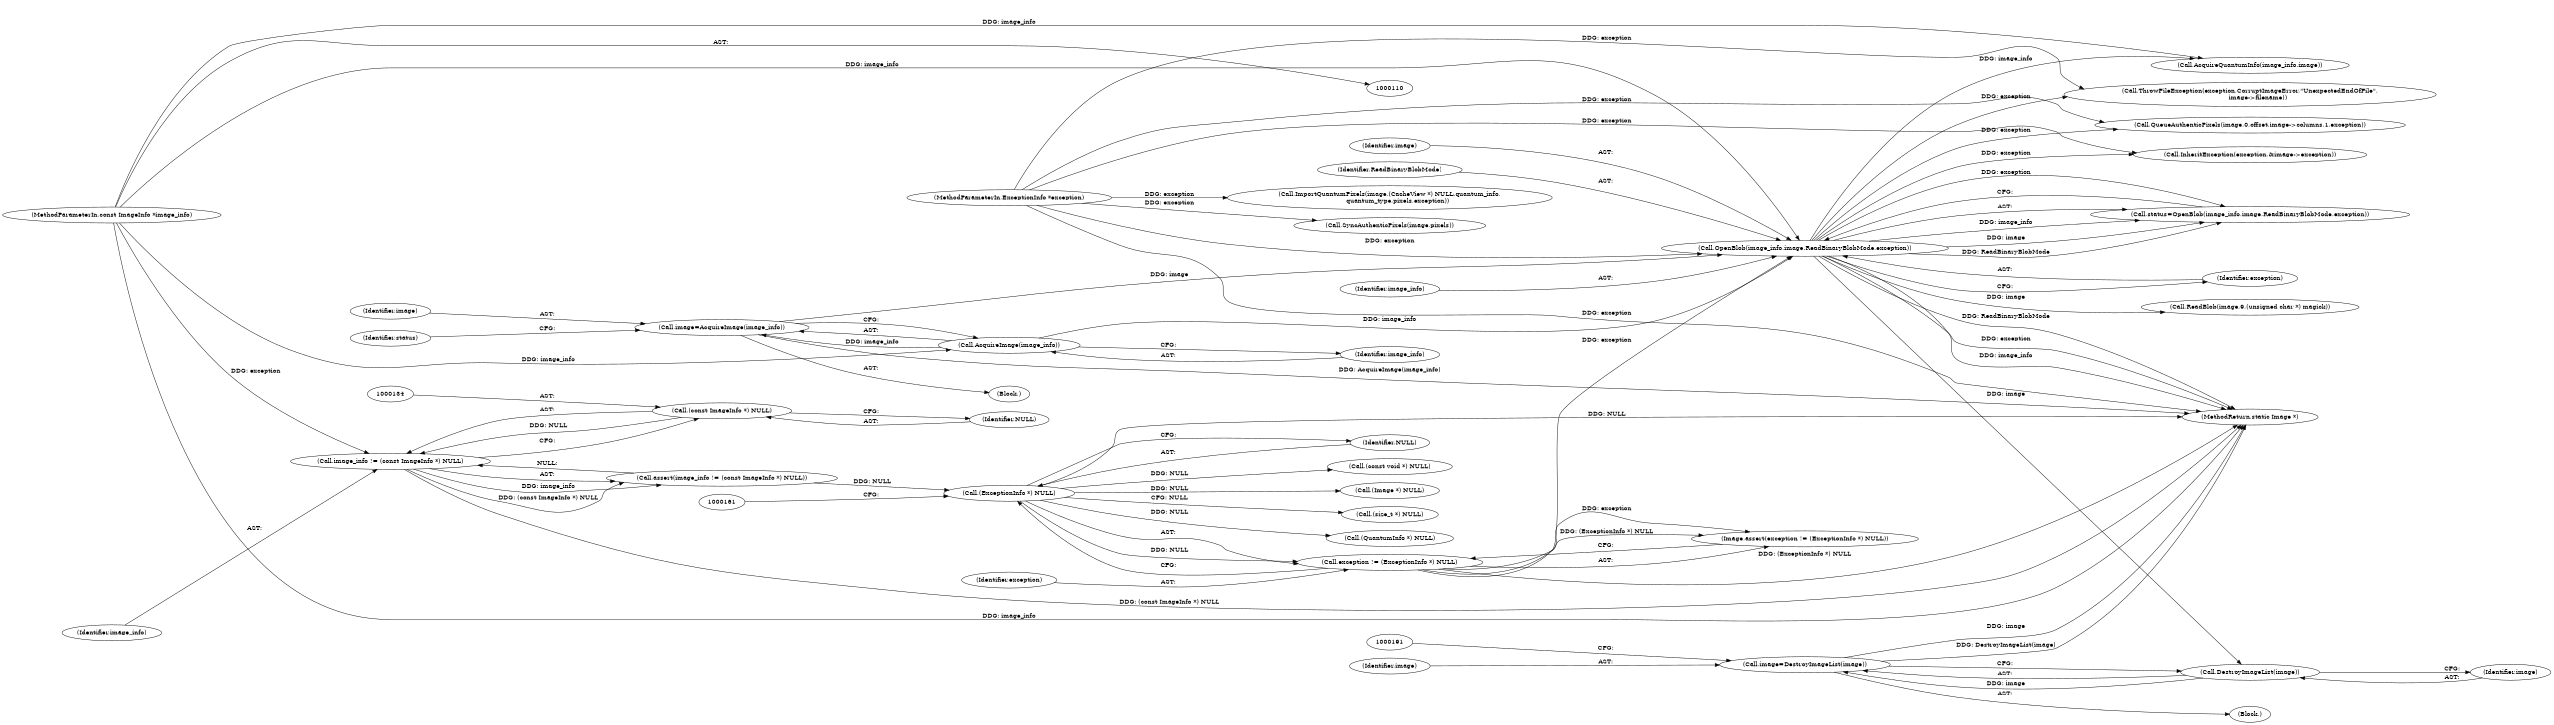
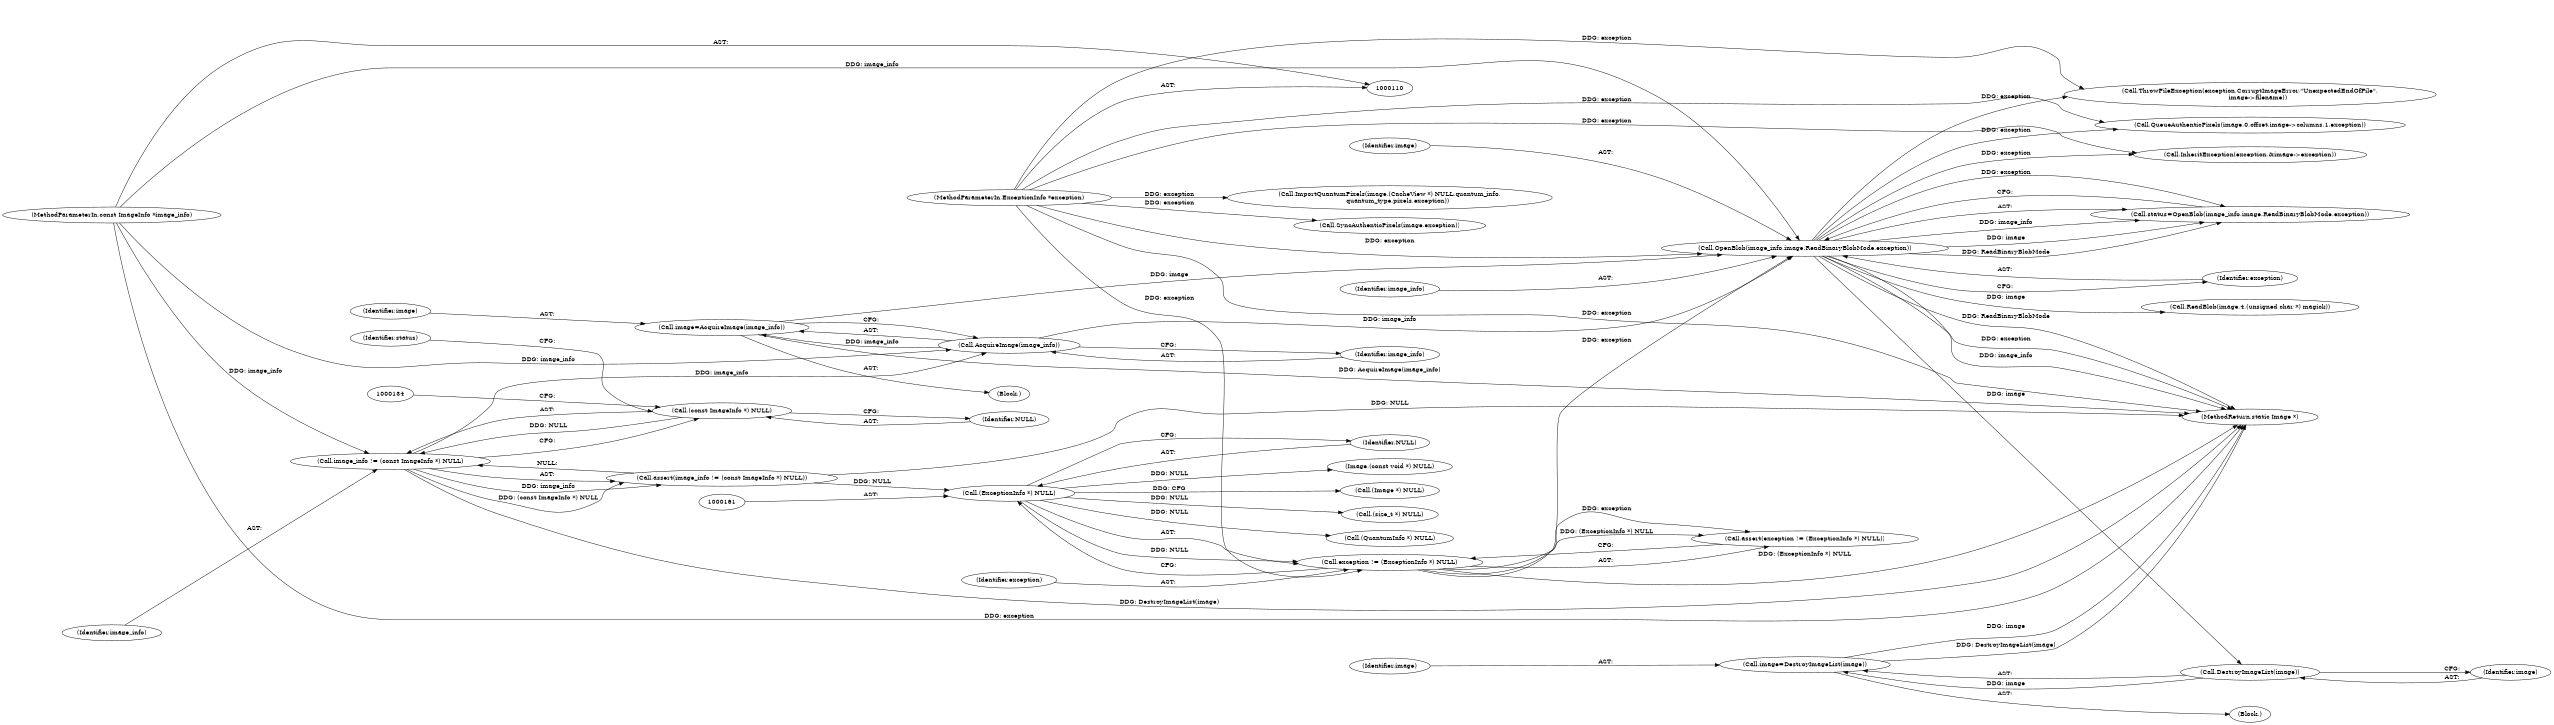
node "(Call,AcquireQuantumInfo(image_info,image))": removed
edge "(MethodParameterIn,ExceptionInfo *exception)" -> "1000110": added, label "AST:"
node "(Identifier,ReadBinaryBlobMode)": removed
node "(Call,SyncAuthenticPixels(image,pixels))": label "(Call,SyncAuthenticPixels(image,pixels))" -> "(Call,SyncAuthenticPixels(image,exception))"
node "(Call,ReadBlob(image,9,(unsigned char *) magick))": label "(Call,ReadBlob(image,9,(unsigned char *) magick))" -> "(Call,ReadBlob(image,4,(unsigned char *) magick))"
edge "(Identifier,status)" -> "(Call,image=AcquireImage(image_info))": now "(Identifier,status)" -> "(Call,(const ImageInfo *) NULL)"
edge "(MethodParameterIn,const ImageInfo *image_info)" -> "(Call,image_info != (const ImageInfo *) NULL)": label "DDG: exception" -> "DDG: image_info"
edge "(Call,image_info != (const ImageInfo *) NULL)" -> "(Call,AcquireImage(image_info))": added, label "DDG: image_info"
edge "(MethodParameterIn,ExceptionInfo *exception)" -> "(Call,exception != (ExceptionInfo *) NULL)": added, label "DDG: exception"
edge "1000134" -> "(Call,(const ImageInfo *) NULL)": label "AST: " -> "CFG: "
edge "(Call,(ExceptionInfo *) NULL)" -> "(MethodReturn,static Image *)": now "(Call,assert(image_info != (const ImageInfo *) NULL))" -> "(MethodReturn,static Image *)"
node "(Call,(const void *) NULL)": label "(Call,(const void *) NULL)" -> "(Image,(const void *) NULL)"
edge "(Call,(ExceptionInfo *) NULL)" -> "(Call,(Image *) NULL)": label "DDG: NULL" -> "DDG: CFG"
edge "1000161" -> "(Call,(ExceptionInfo *) NULL)": label "CFG: " -> "AST: "
edge "(Call,(ExceptionInfo *) NULL)" -> "(Call,(size_t *) NULL)": label "CFG: NULL" -> "DDG: NULL"
node "(Image,assert(exception != (ExceptionInfo *) NULL))": label "(Image,assert(exception != (ExceptionInfo *) NULL))" -> "(Call,assert(exception != (ExceptionInfo *) NULL))"
edge "(Call,image_info != (const ImageInfo *) NULL)" -> "(MethodReturn,static Image *)": label "DDG: (const ImageInfo *) NULL" -> "DDG: DestroyImageList(image)"
edge "(MethodParameterIn,const ImageInfo *image_info)" -> "(MethodReturn,static Image *)": label "DDG: image_info" -> "DDG: exception"
node "1000191": removed
edge "(Call,image=DestroyImageList(image))" -> "(Call,DestroyImageList(image))": removed, label "CFG:"
